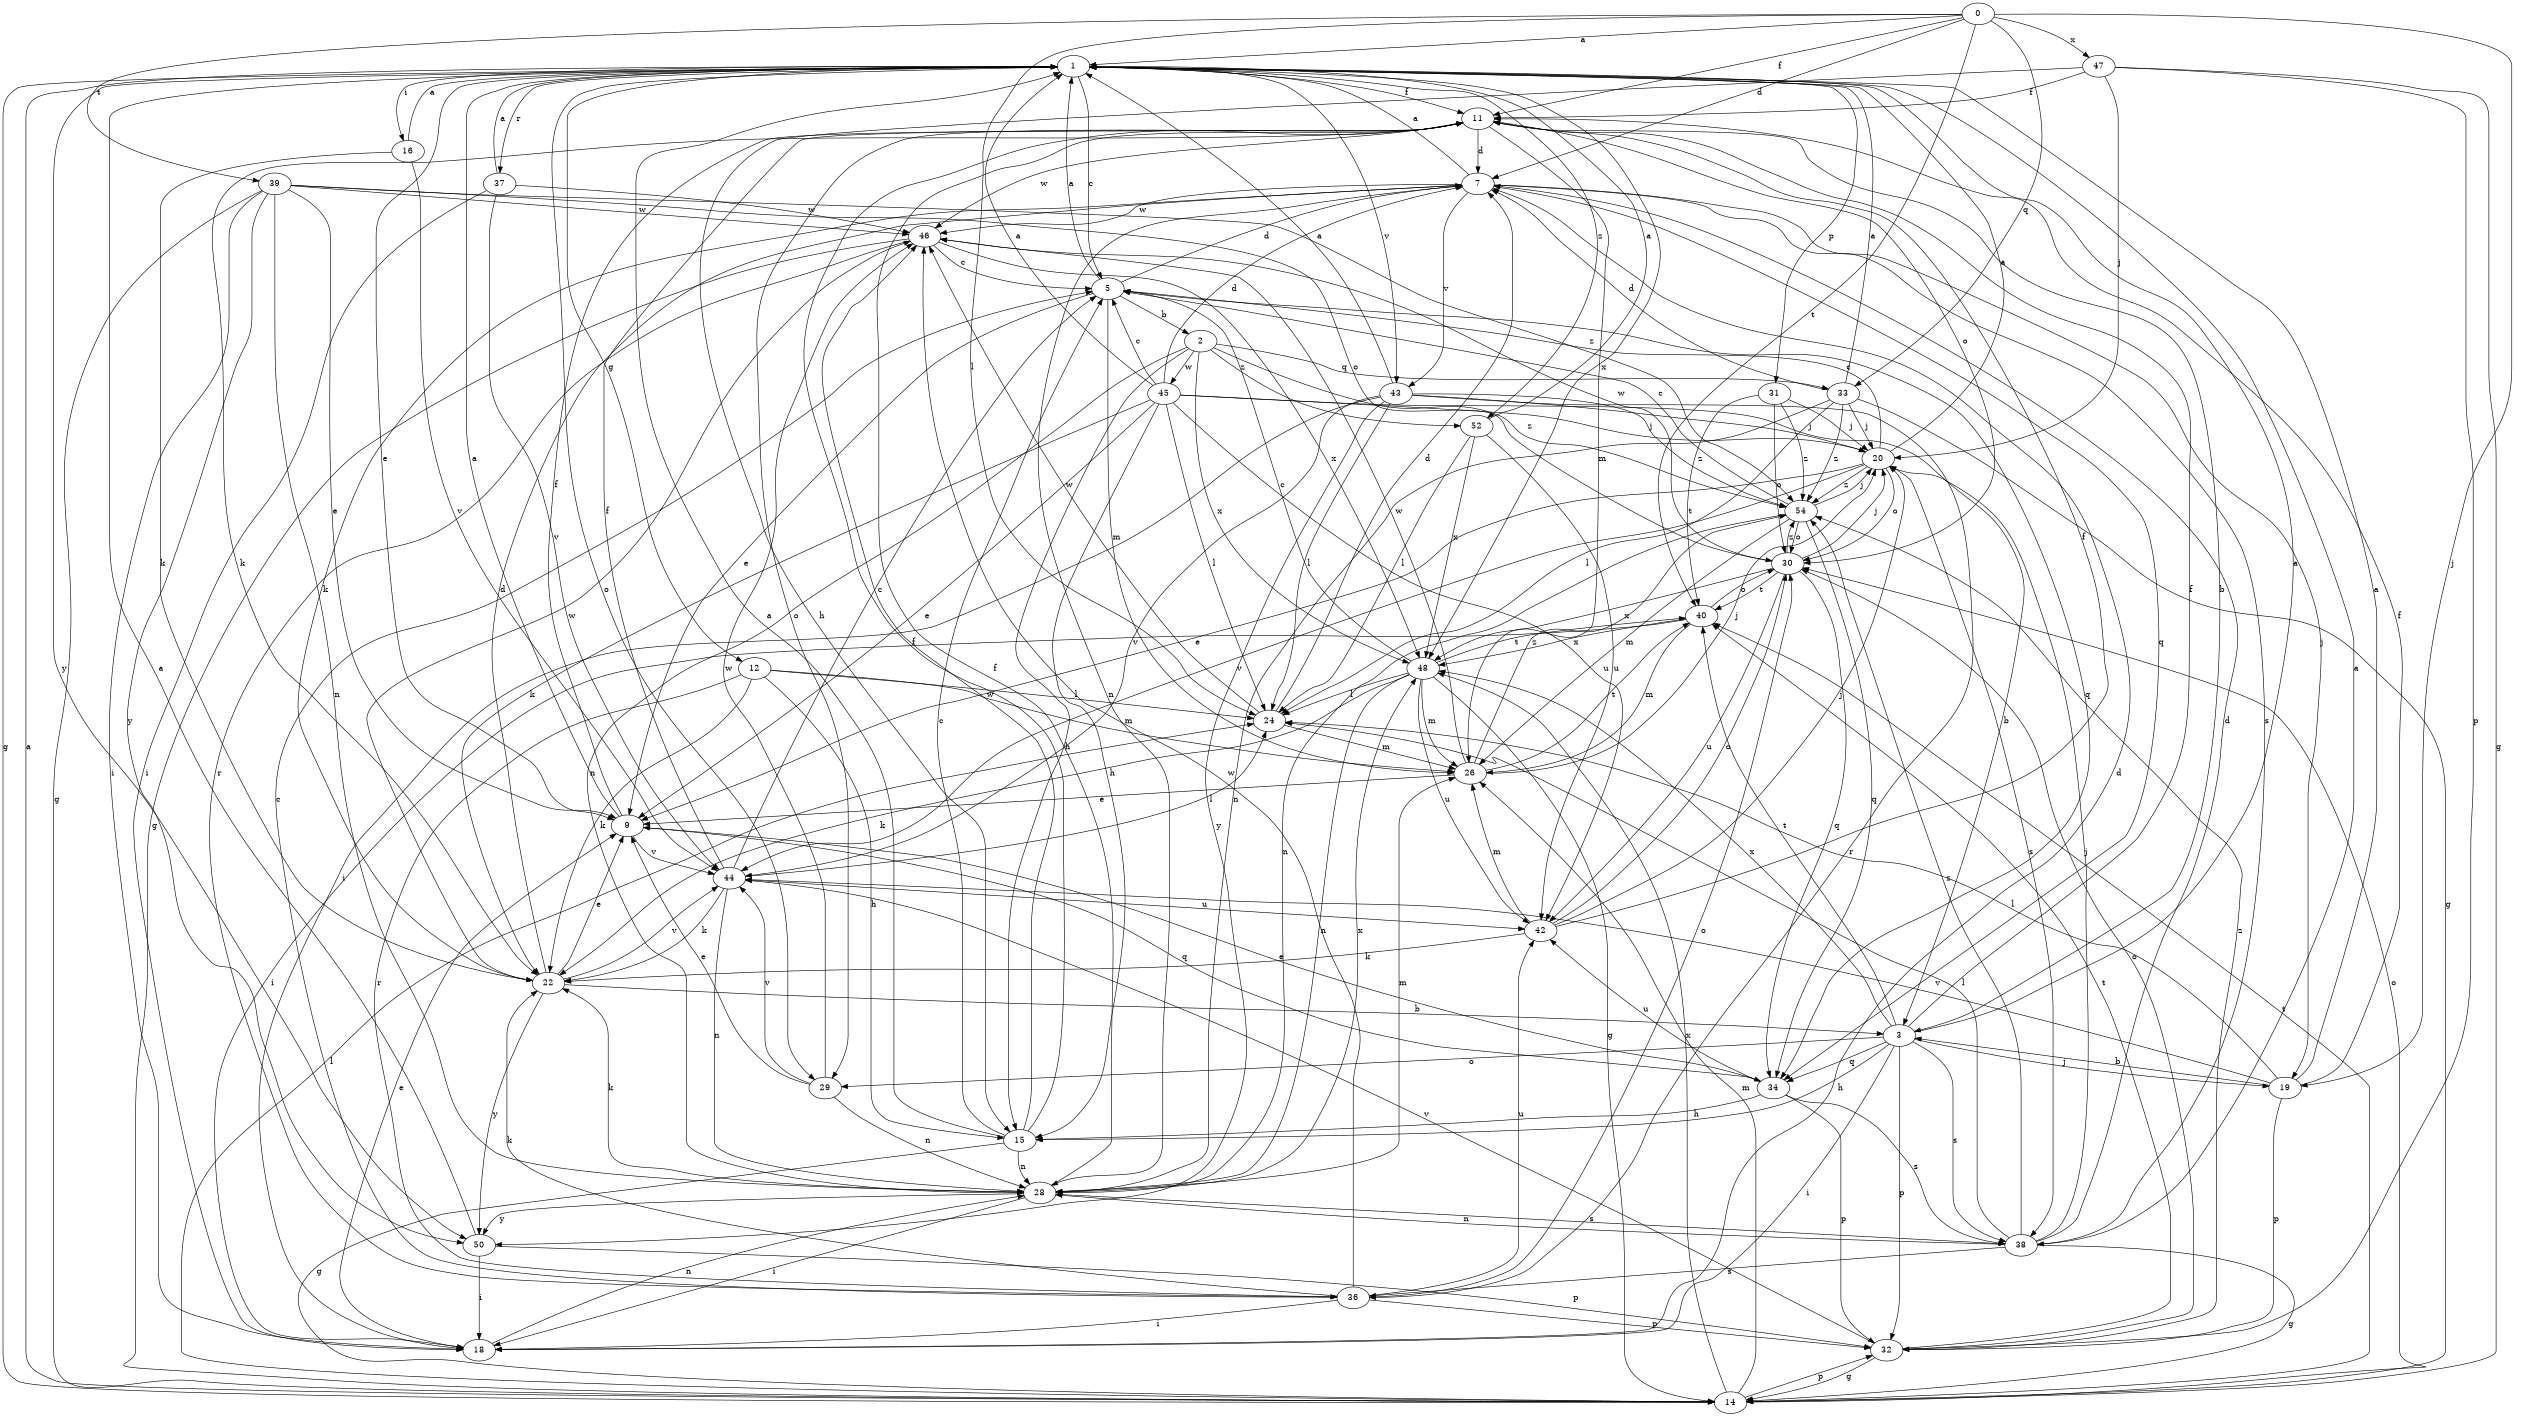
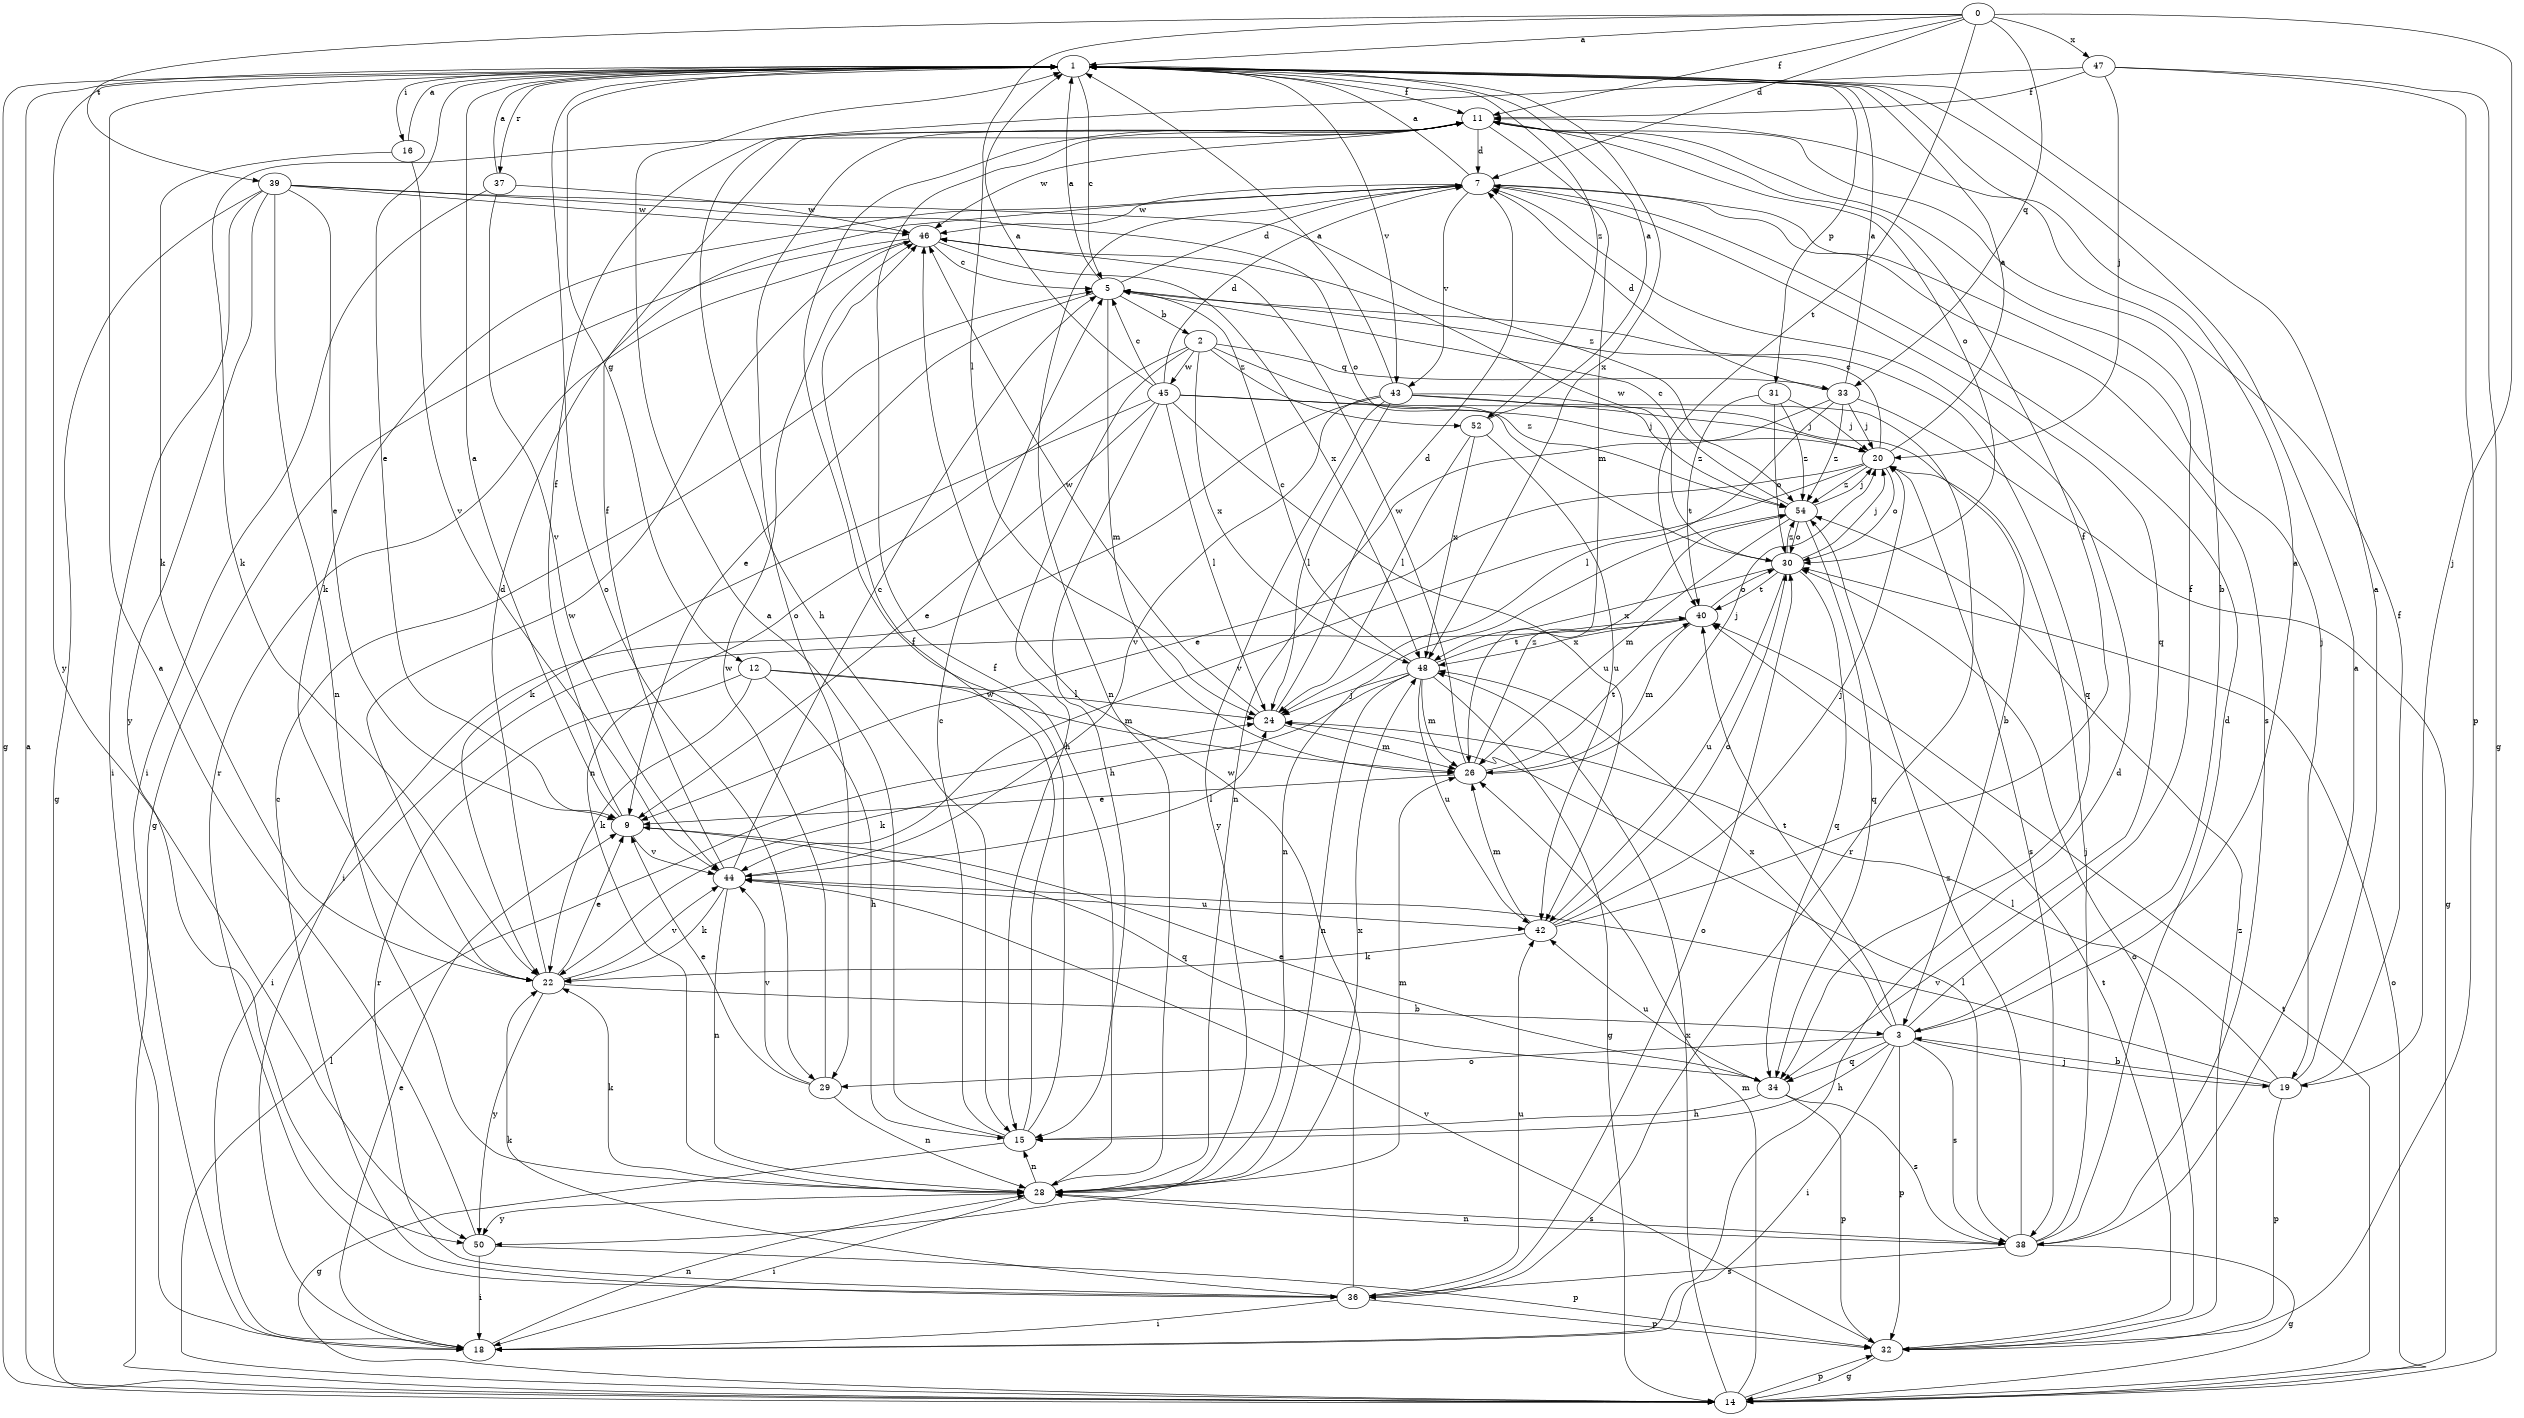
edge "48" -> "24": label "l" -> "j"
edge "15" -> "28": reversed
